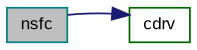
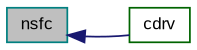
edge "nsfc" -> "cdrv": reversed
